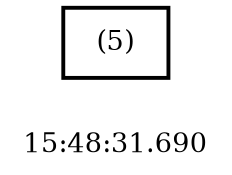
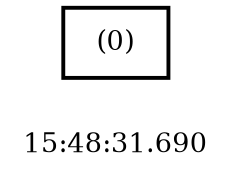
node "(5)": label "(5)" -> "(0)"
